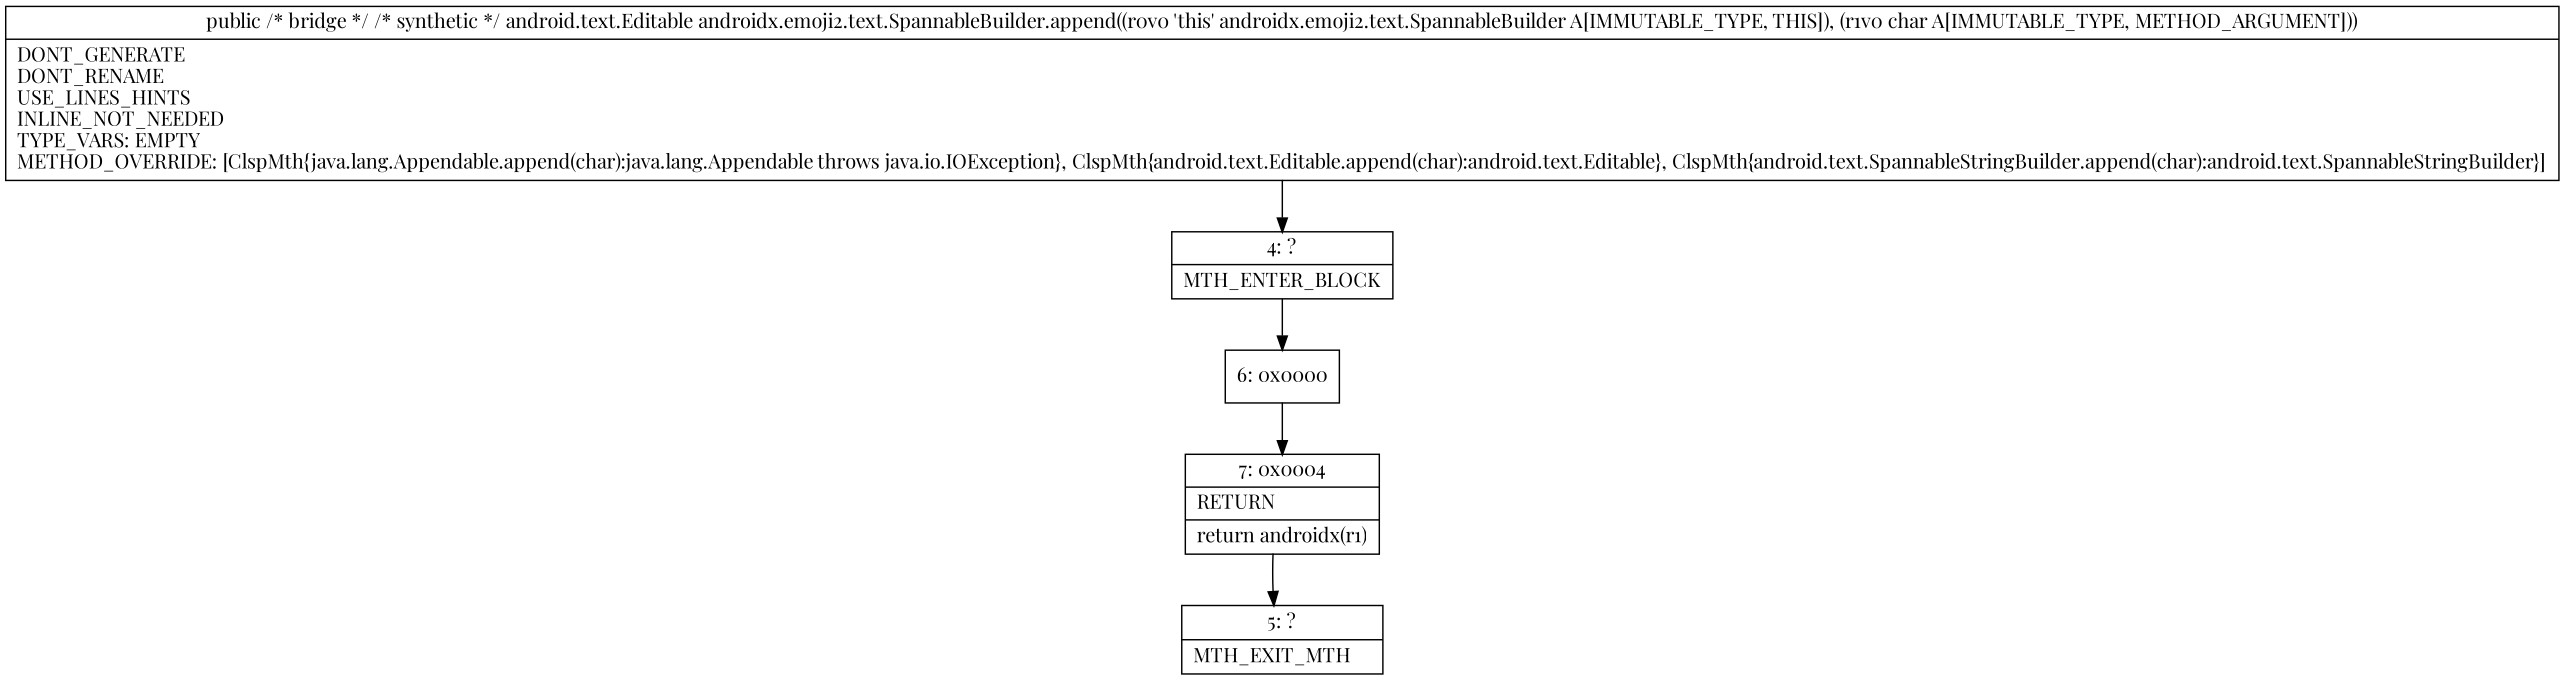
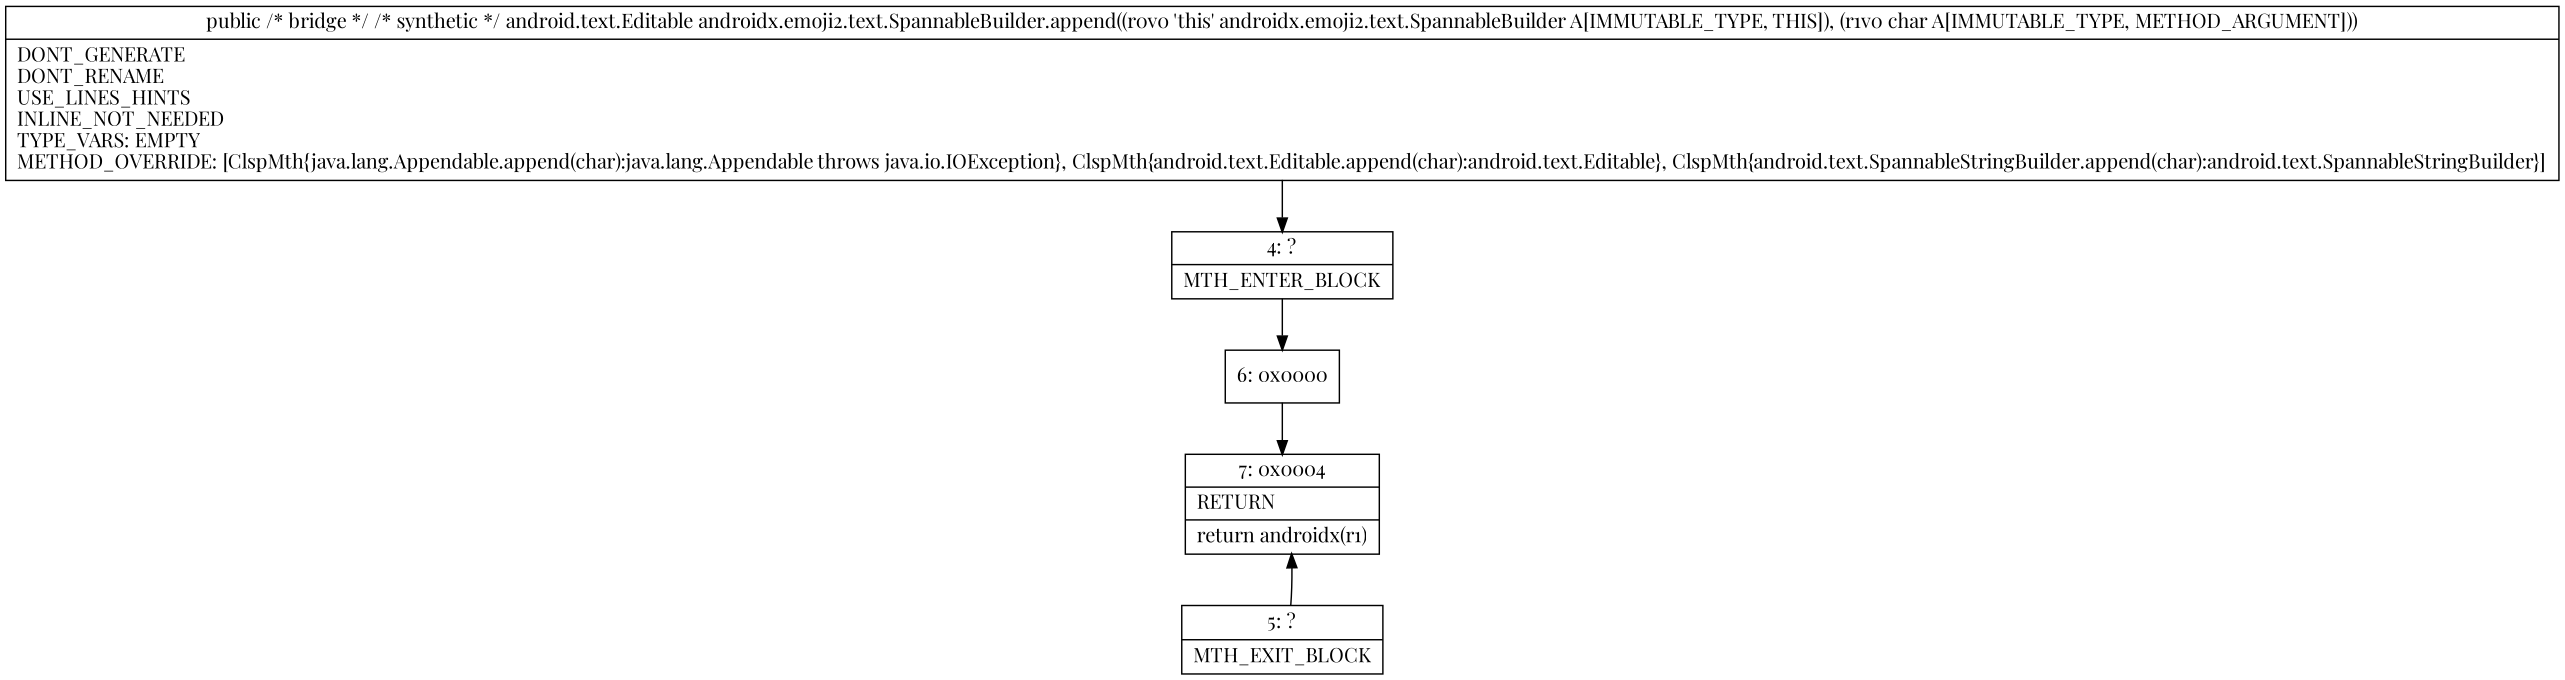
edge "7: 0x0004" -> "5: ?": reversed
node "5: ?": text "MTH_EXIT_MTH" -> "MTH_EXIT_BLOCK"
